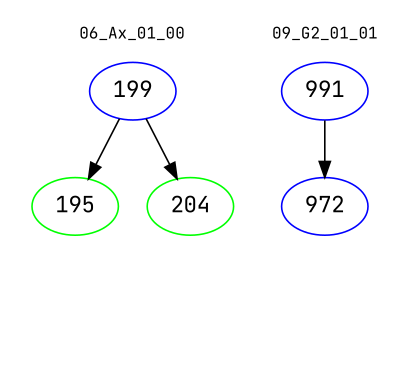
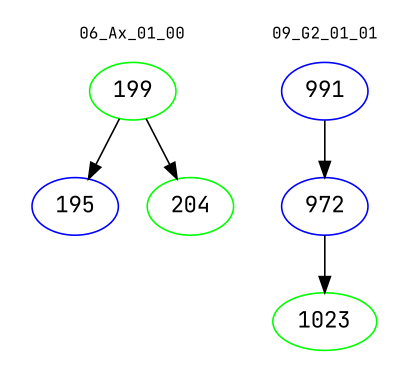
node "199": color blue -> green
node "195": color green -> blue
node "1023": added
